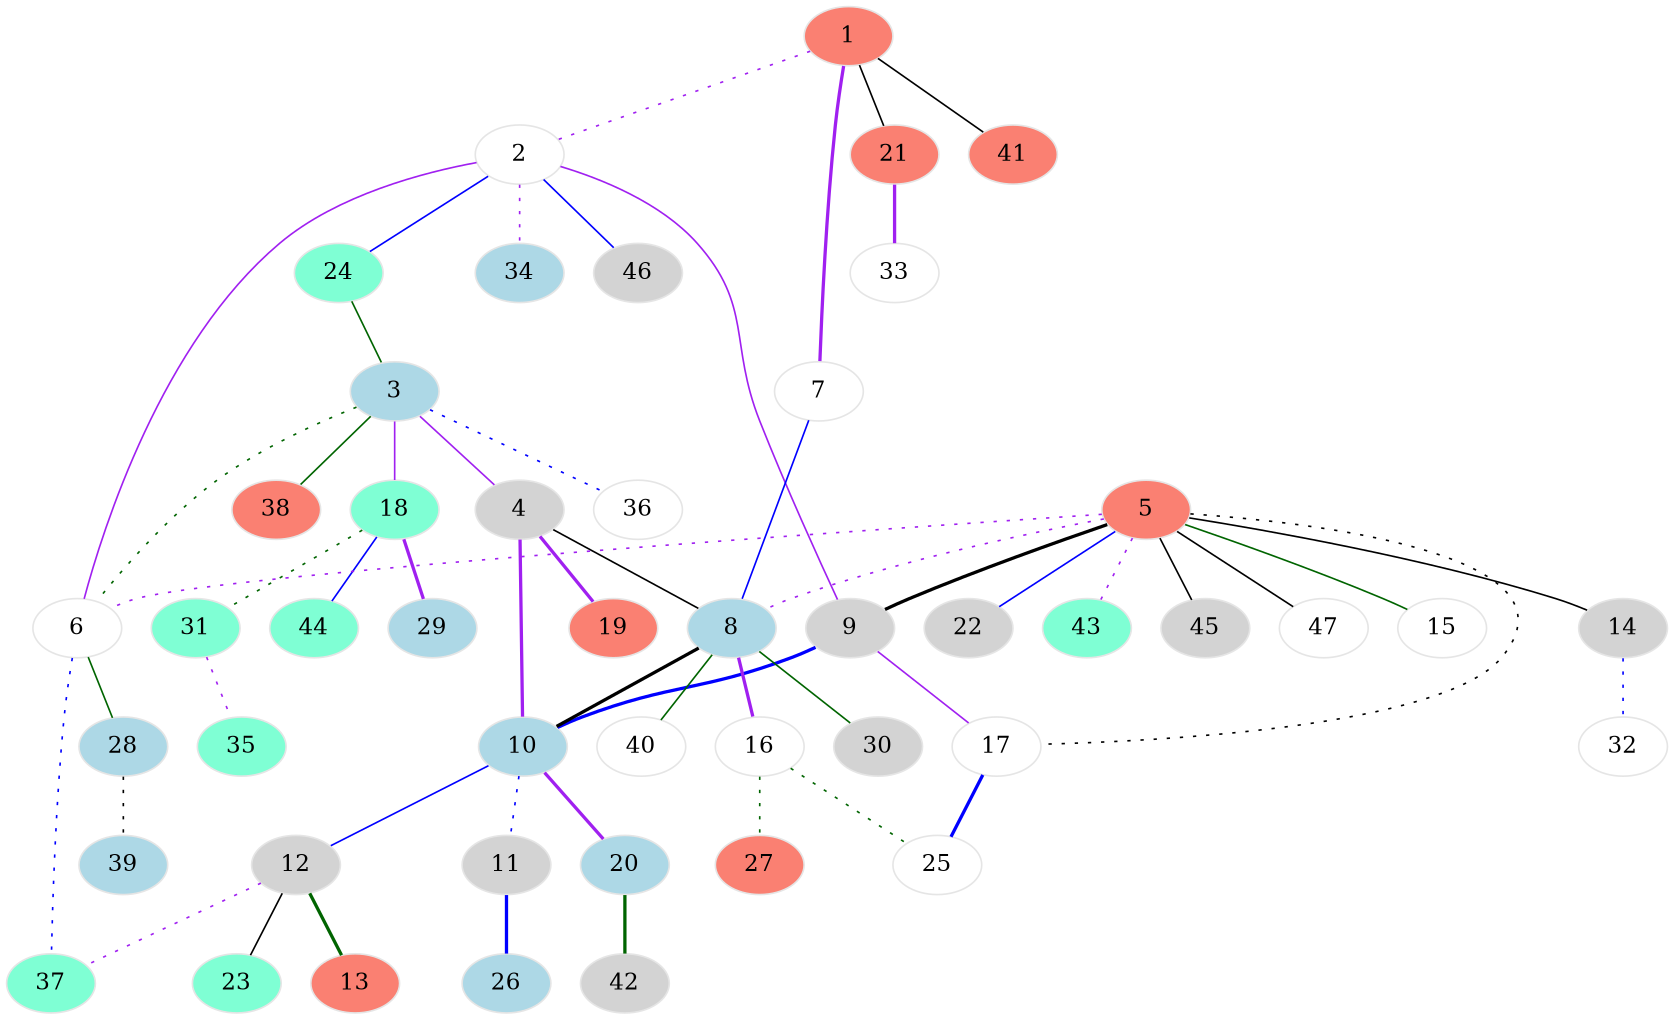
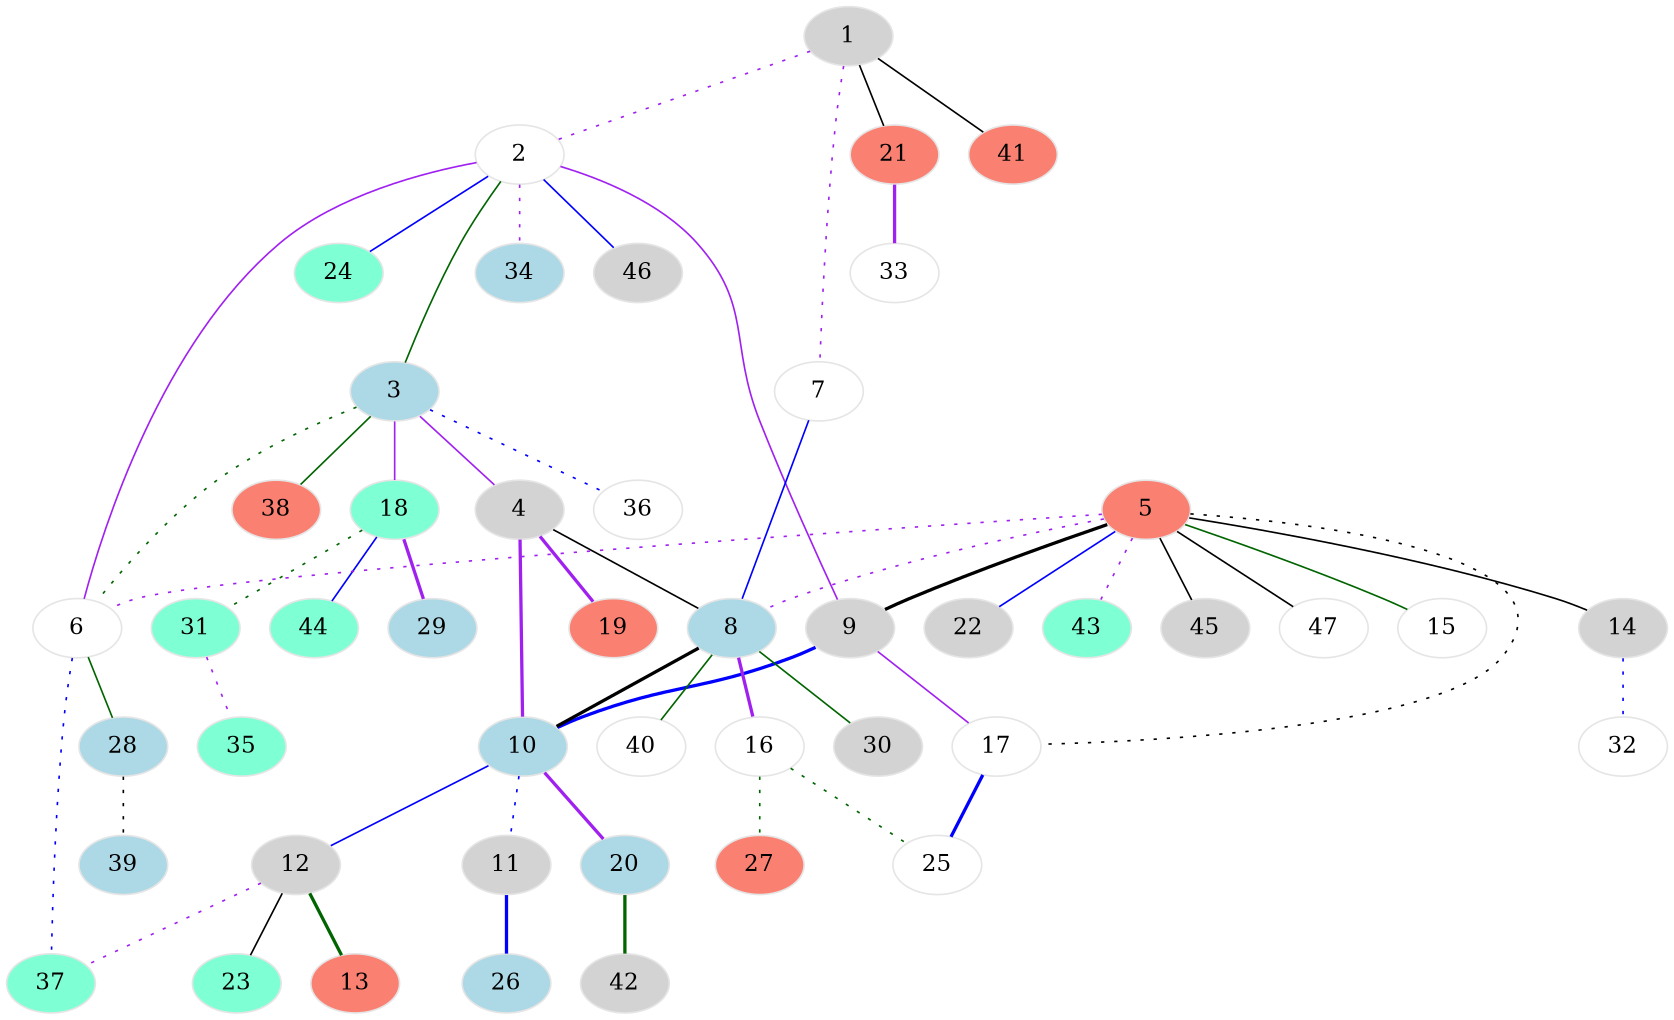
node "1": fillcolor salmon -> lightgrey
edge "1" -- "7": style bold -> dotted
edge "24" -- "3": now "2" -- "3"
